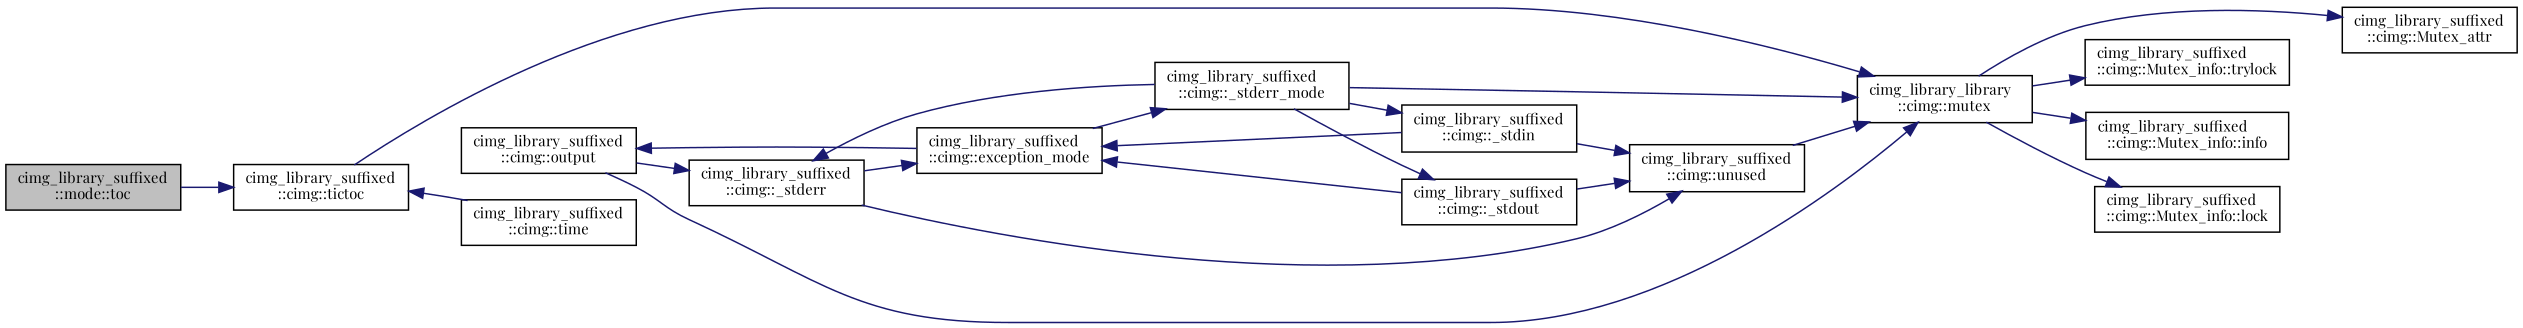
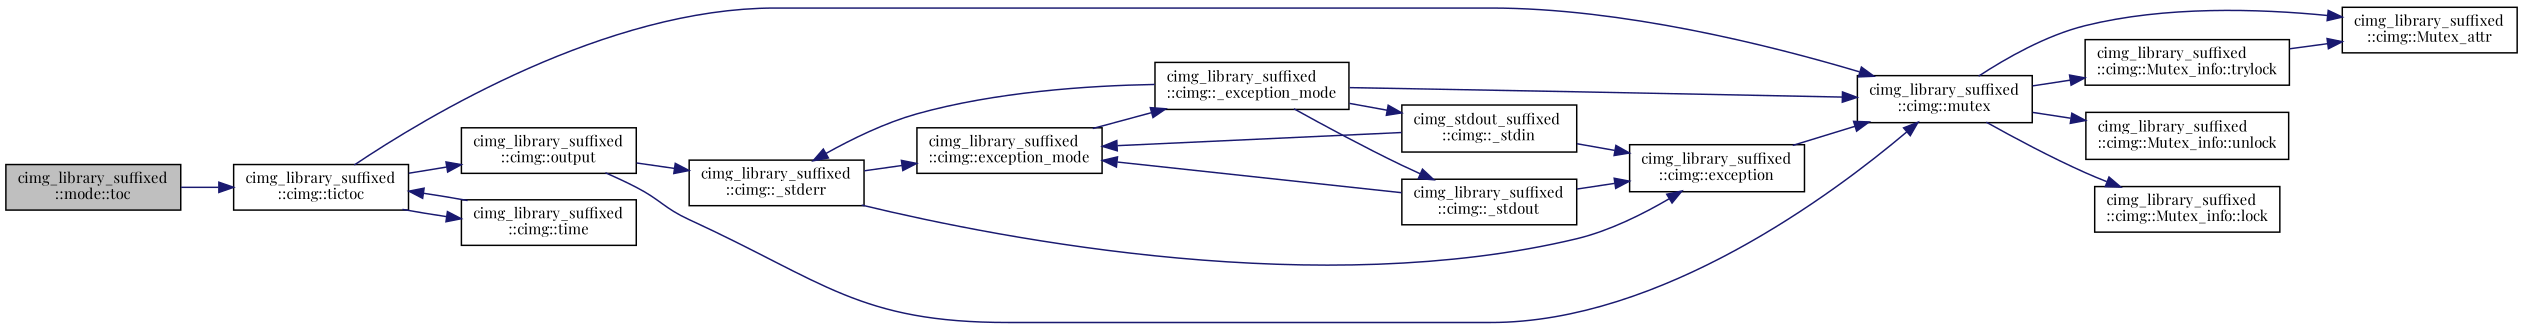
edge "cimg_library_suffixed ::cimg::Mutex_info::trylock" -> "cimg_library_suffixed ::cimg::Mutex_attr": added
node "cimg_library_suffixed ::cimg::_stderr_mode": label "cimg_library_suffixed ::cimg::_stderr_mode" -> "cimg_library_suffixed ::cimg::_exception_mode"
node "cimg_library_library ::cimg::mutex": label "cimg_library_library ::cimg::mutex" -> "cimg_library_suffixed ::cimg::mutex"
node "cimg_library_suffixed ::cimg::_stdin": label "cimg_library_suffixed ::cimg::_stdin" -> "cimg_stdout_suffixed ::cimg::_stdin"
node "cimg_library_suffixed ::cimg::Mutex_info::info": label "cimg_library_suffixed ::cimg::Mutex_info::info" -> "cimg_library_suffixed ::cimg::Mutex_info::unlock"
edge "cimg_library_suffixed ::cimg::exception_mode" -> "cimg_library_suffixed ::cimg::output": now "cimg_library_suffixed ::cimg::tictoc" -> "cimg_library_suffixed ::cimg::output"
node "cimg_library_suffixed ::cimg::unused": label "cimg_library_suffixed ::cimg::unused" -> "cimg_library_suffixed ::cimg::exception"
edge "cimg_library_suffixed ::cimg::tictoc" -> "cimg_library_suffixed ::cimg::time": added
